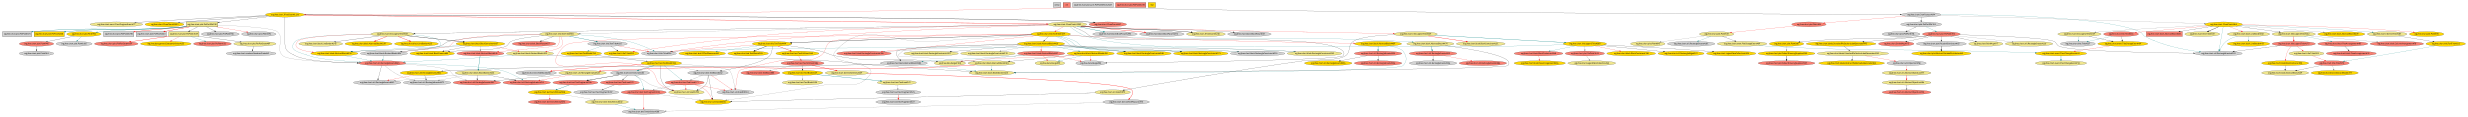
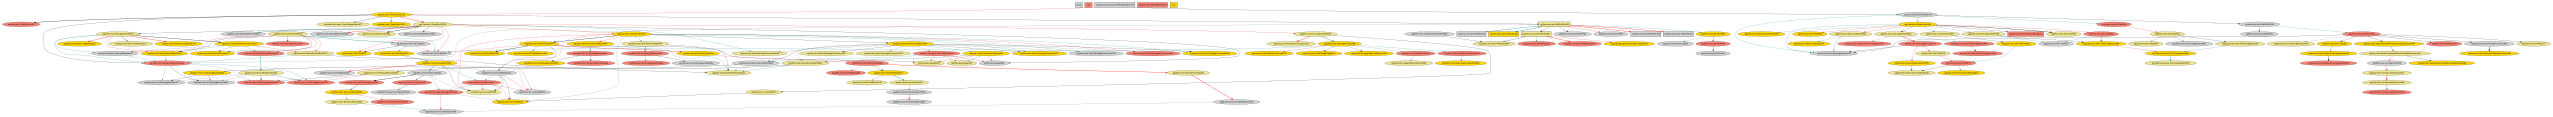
edge "org.jfree.chart.ChartFactory#694" -> "org.jfree.chart.plot.Plot#504": color red -> teal
edge "org.jfree.chart.plot.PiePlotState#89" -> "org.jfree.chart.renderer.RendererState#62": reversed
edge "org.jfree.chart.block.AbstractBlock#401" -> "org.jfree.chart.util.RectangleInsets#523": color red -> gray40
